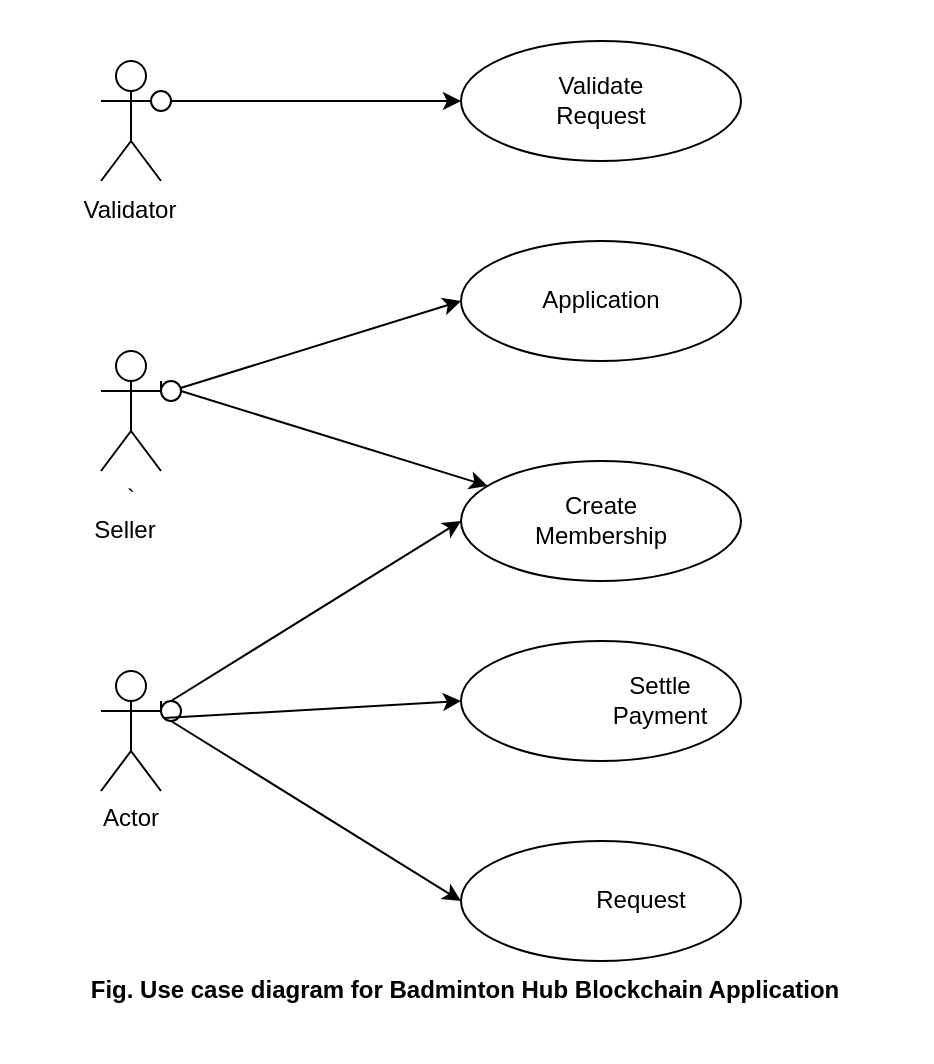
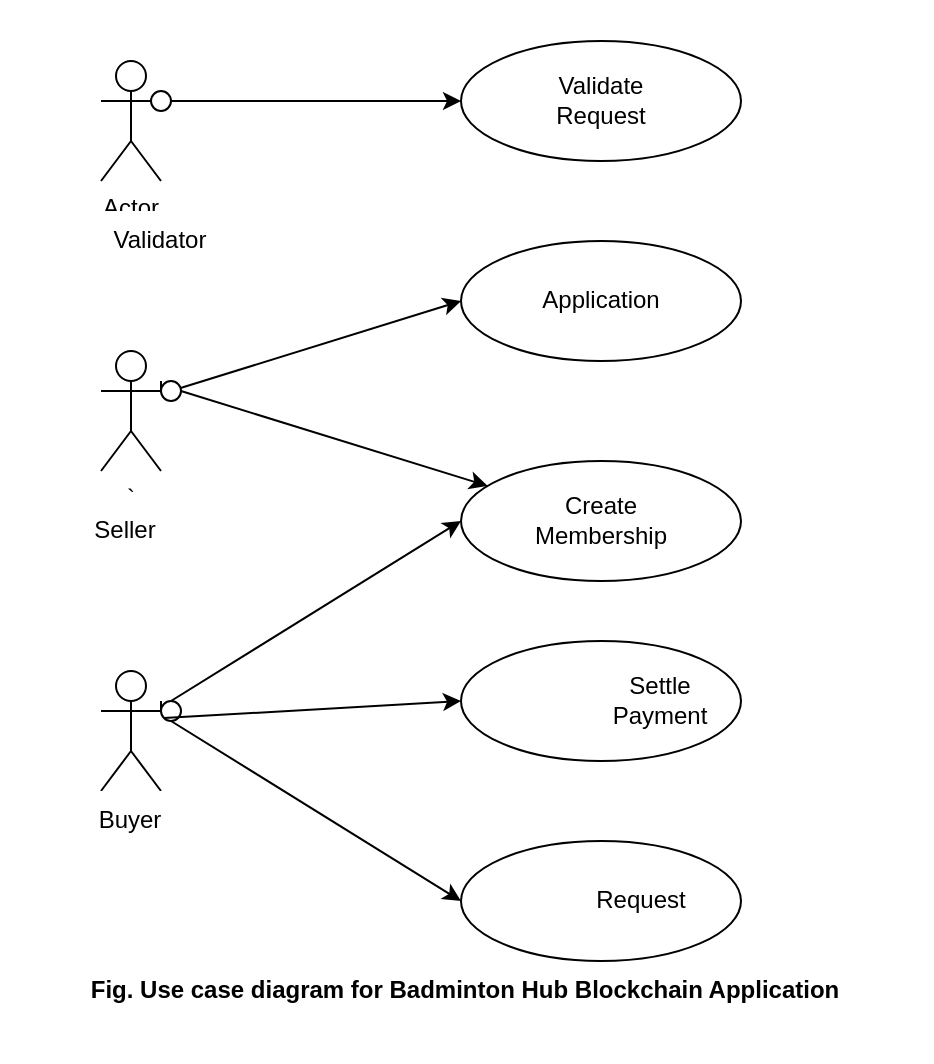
node "Validator": moved (131, 211) -> (161, 241)
node "Buyer": added
